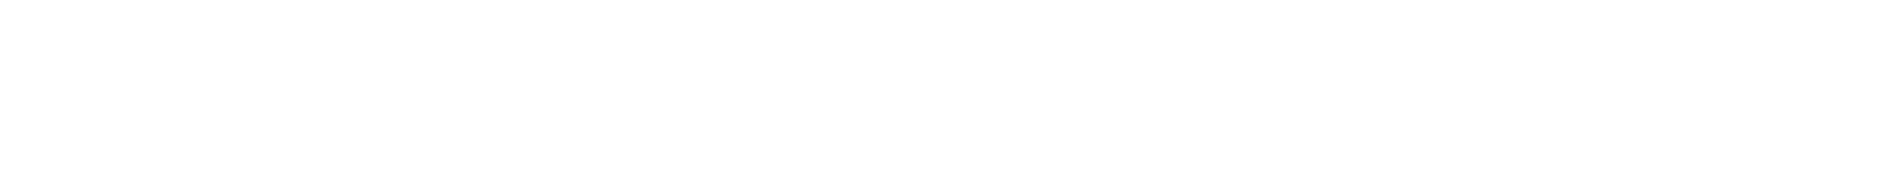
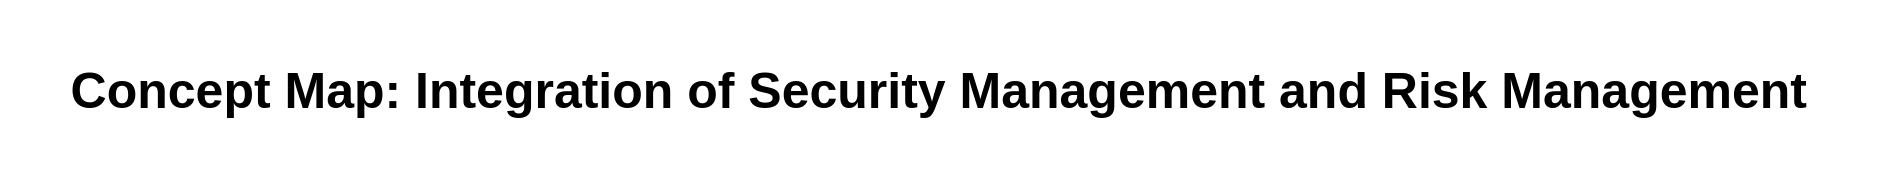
node "Concept Map: Integration of Security Management and Risk Management": added
